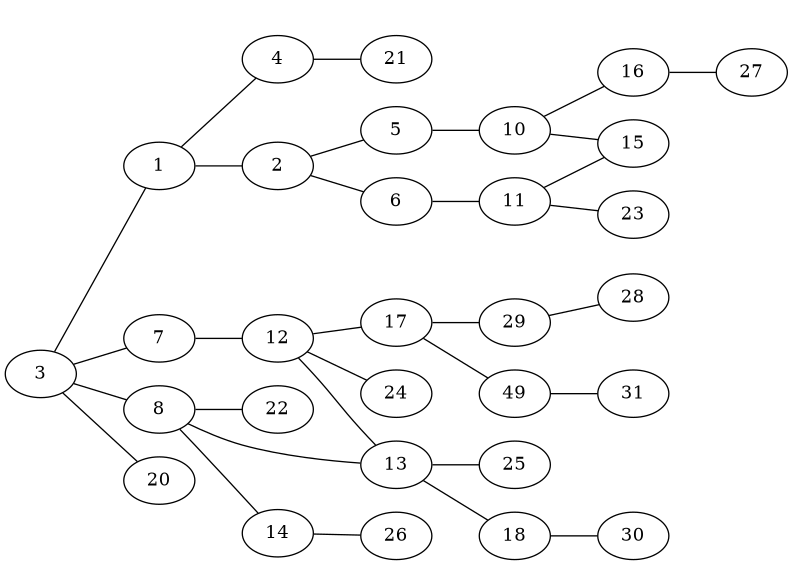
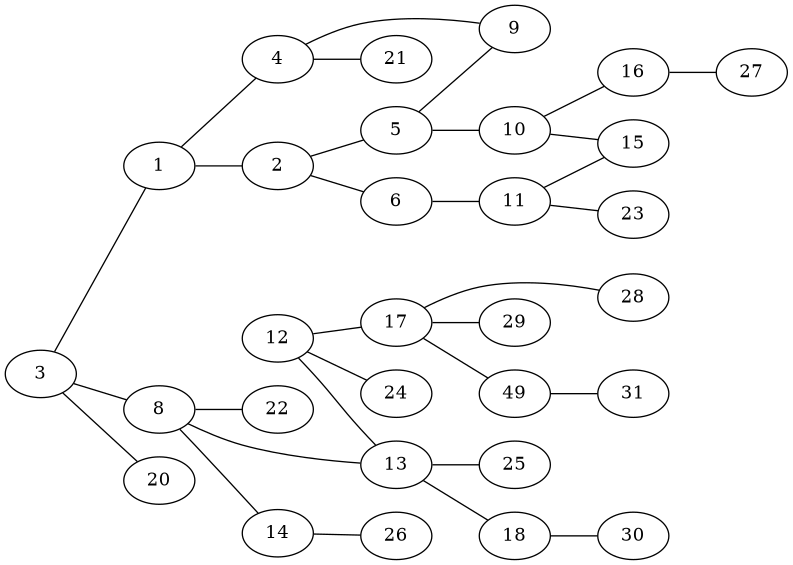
node "9": added
edge "28" -- "29": now "28" -- "17"
node "7": removed
